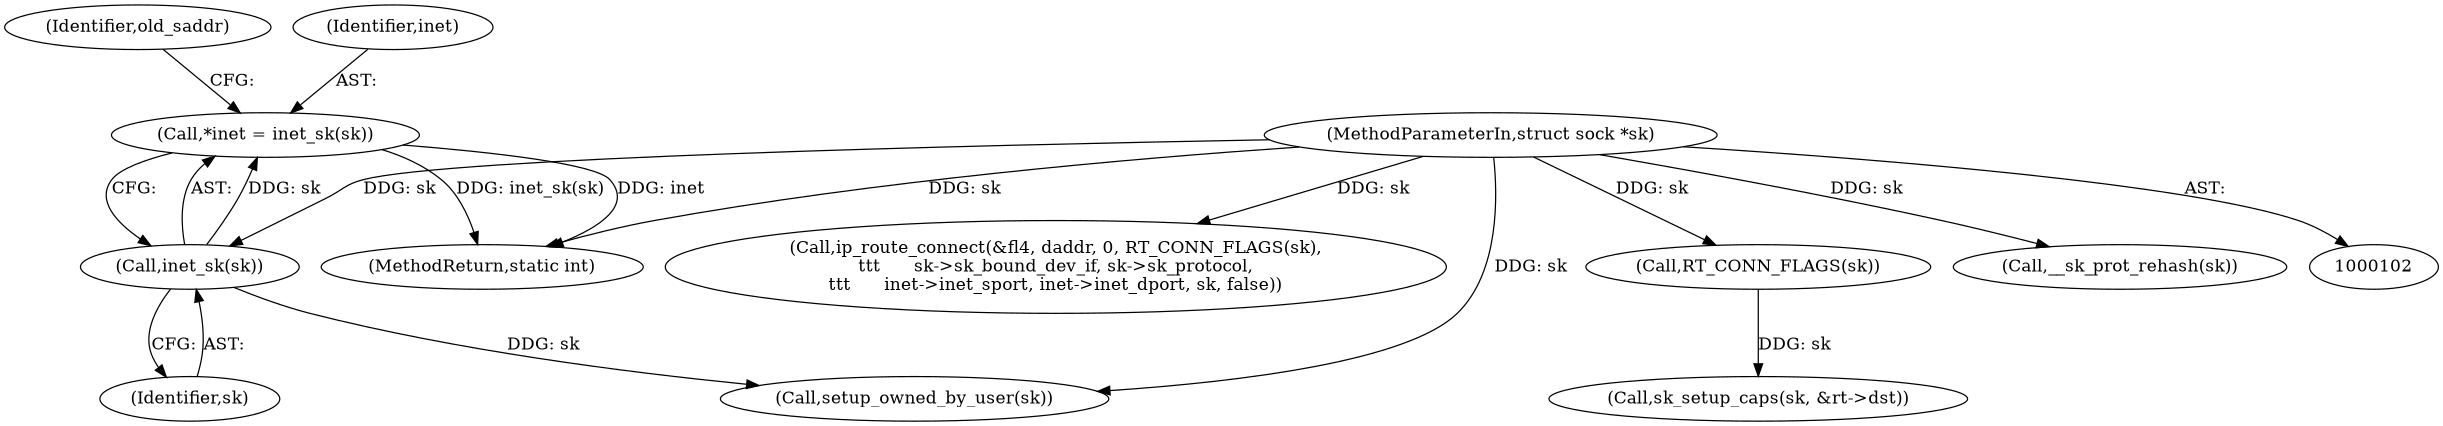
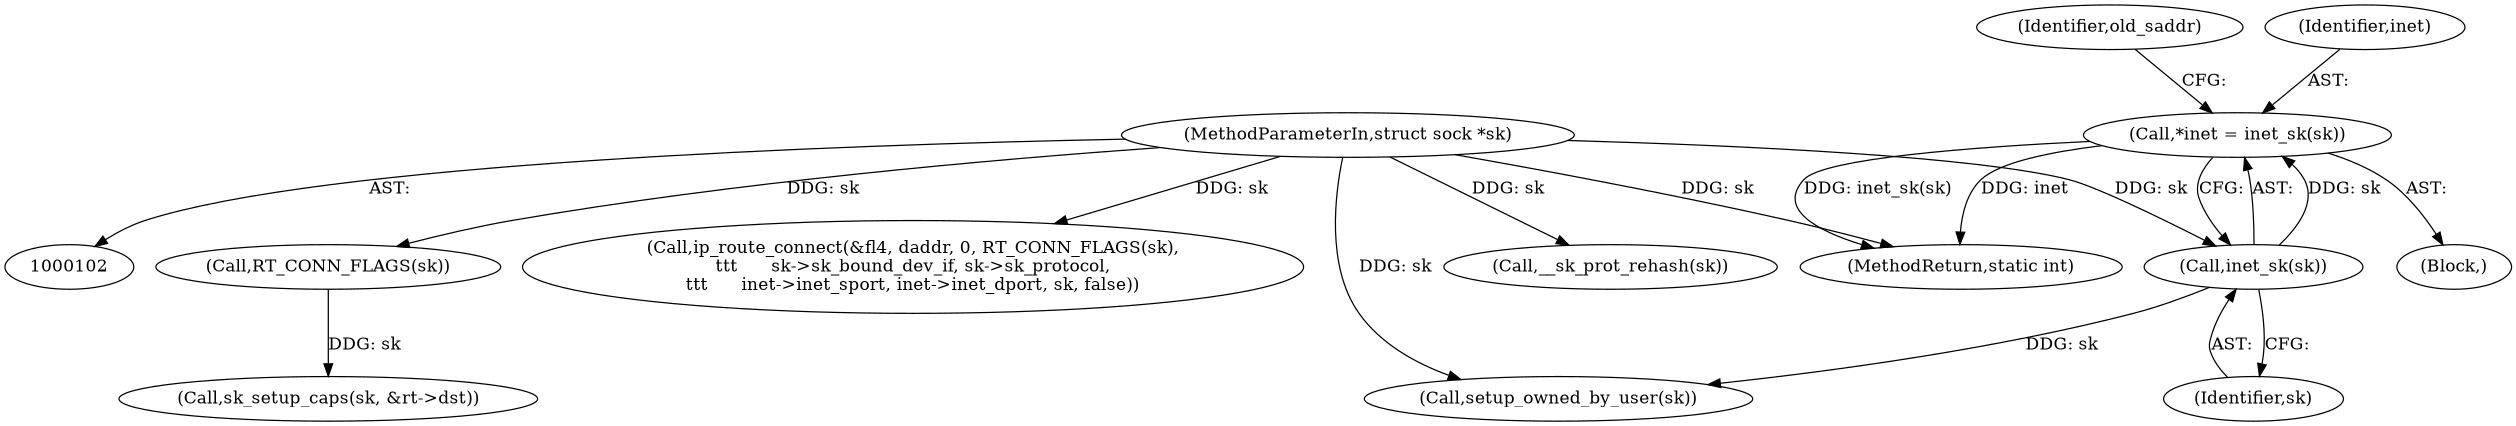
node "(Block,)": added
